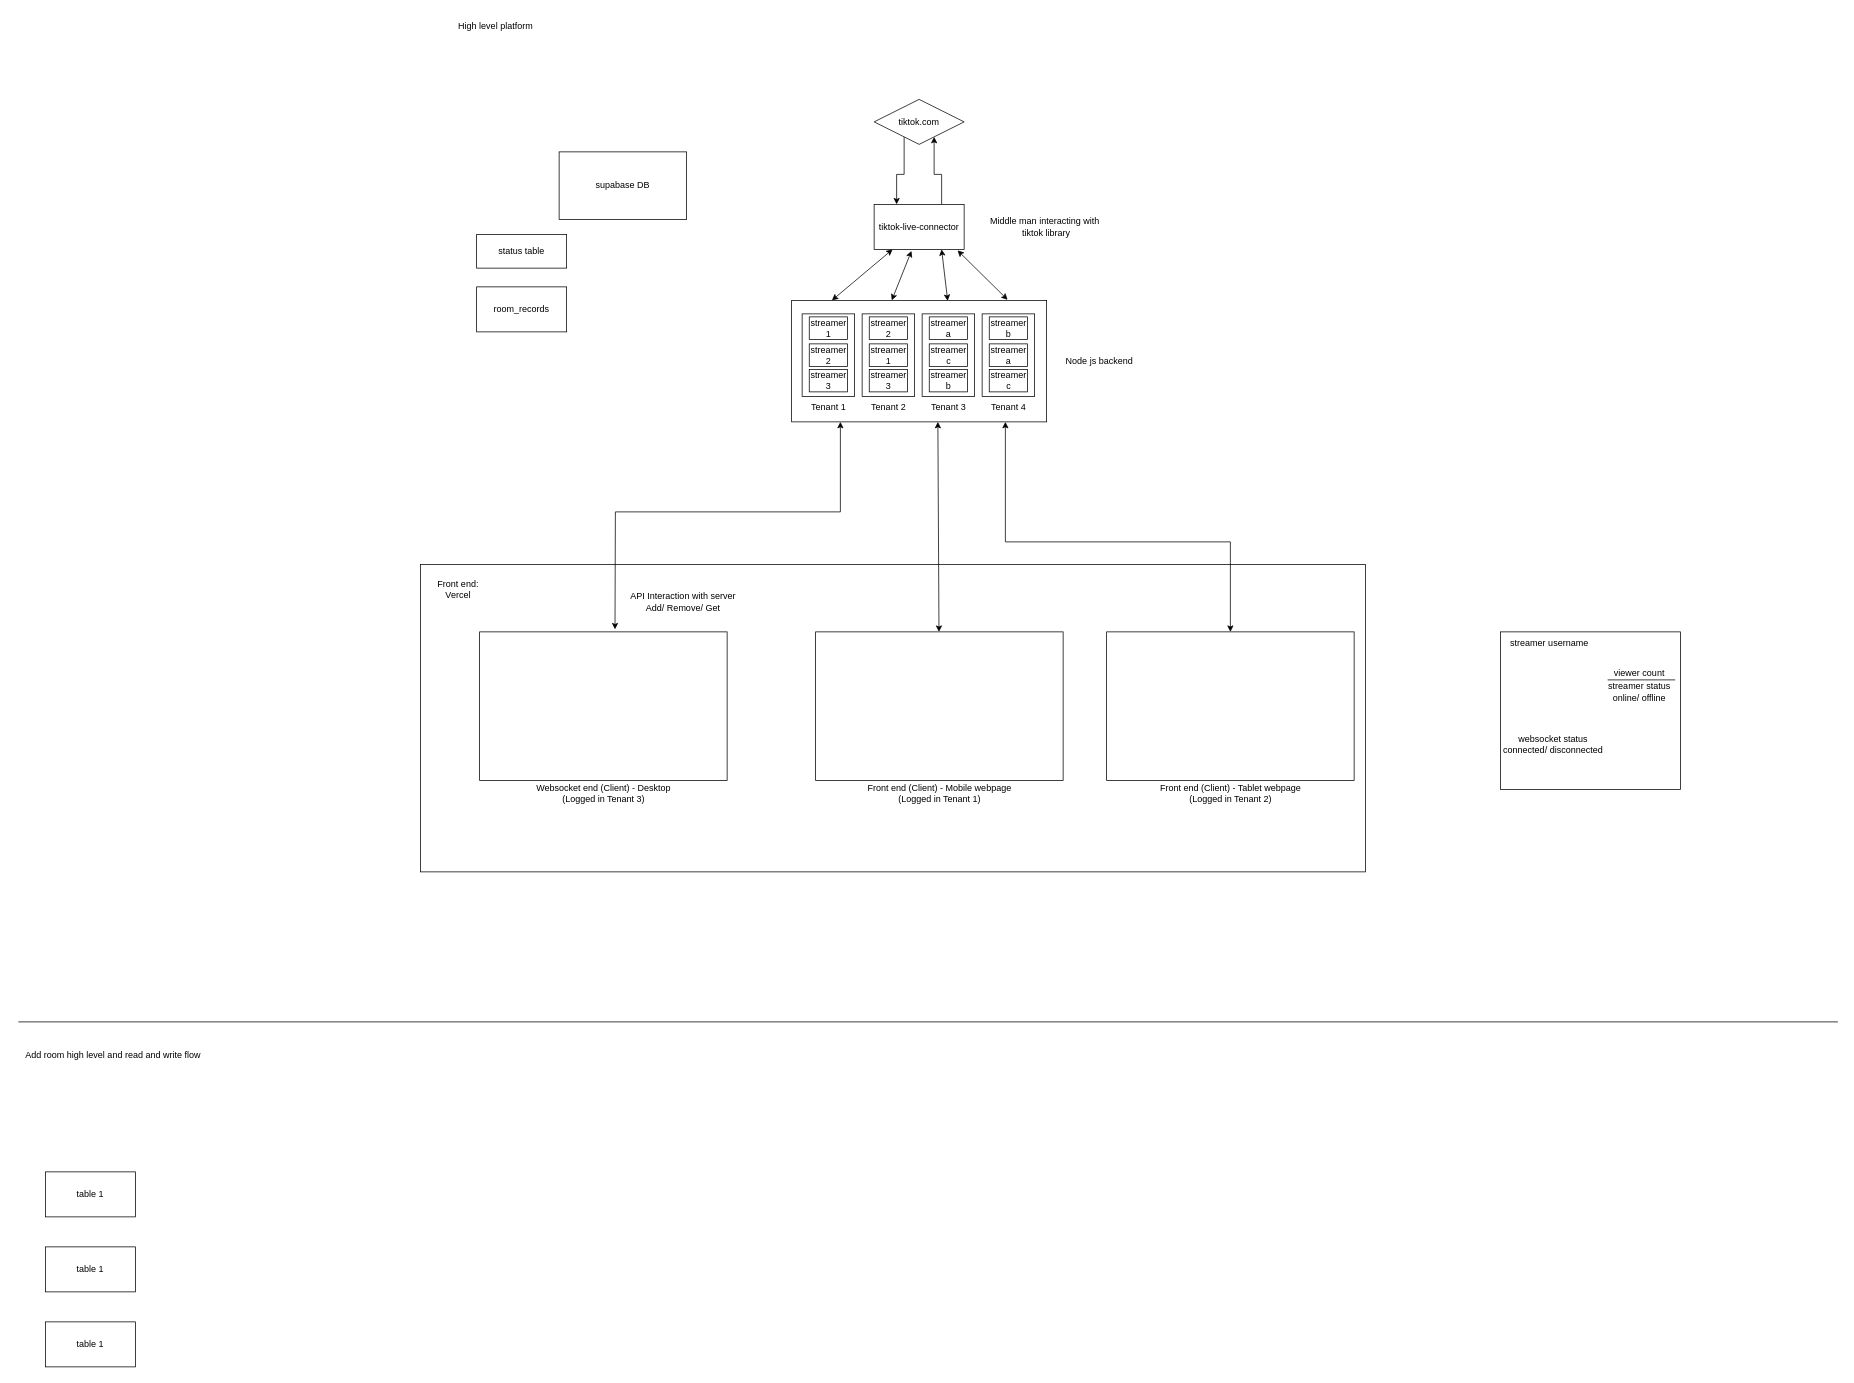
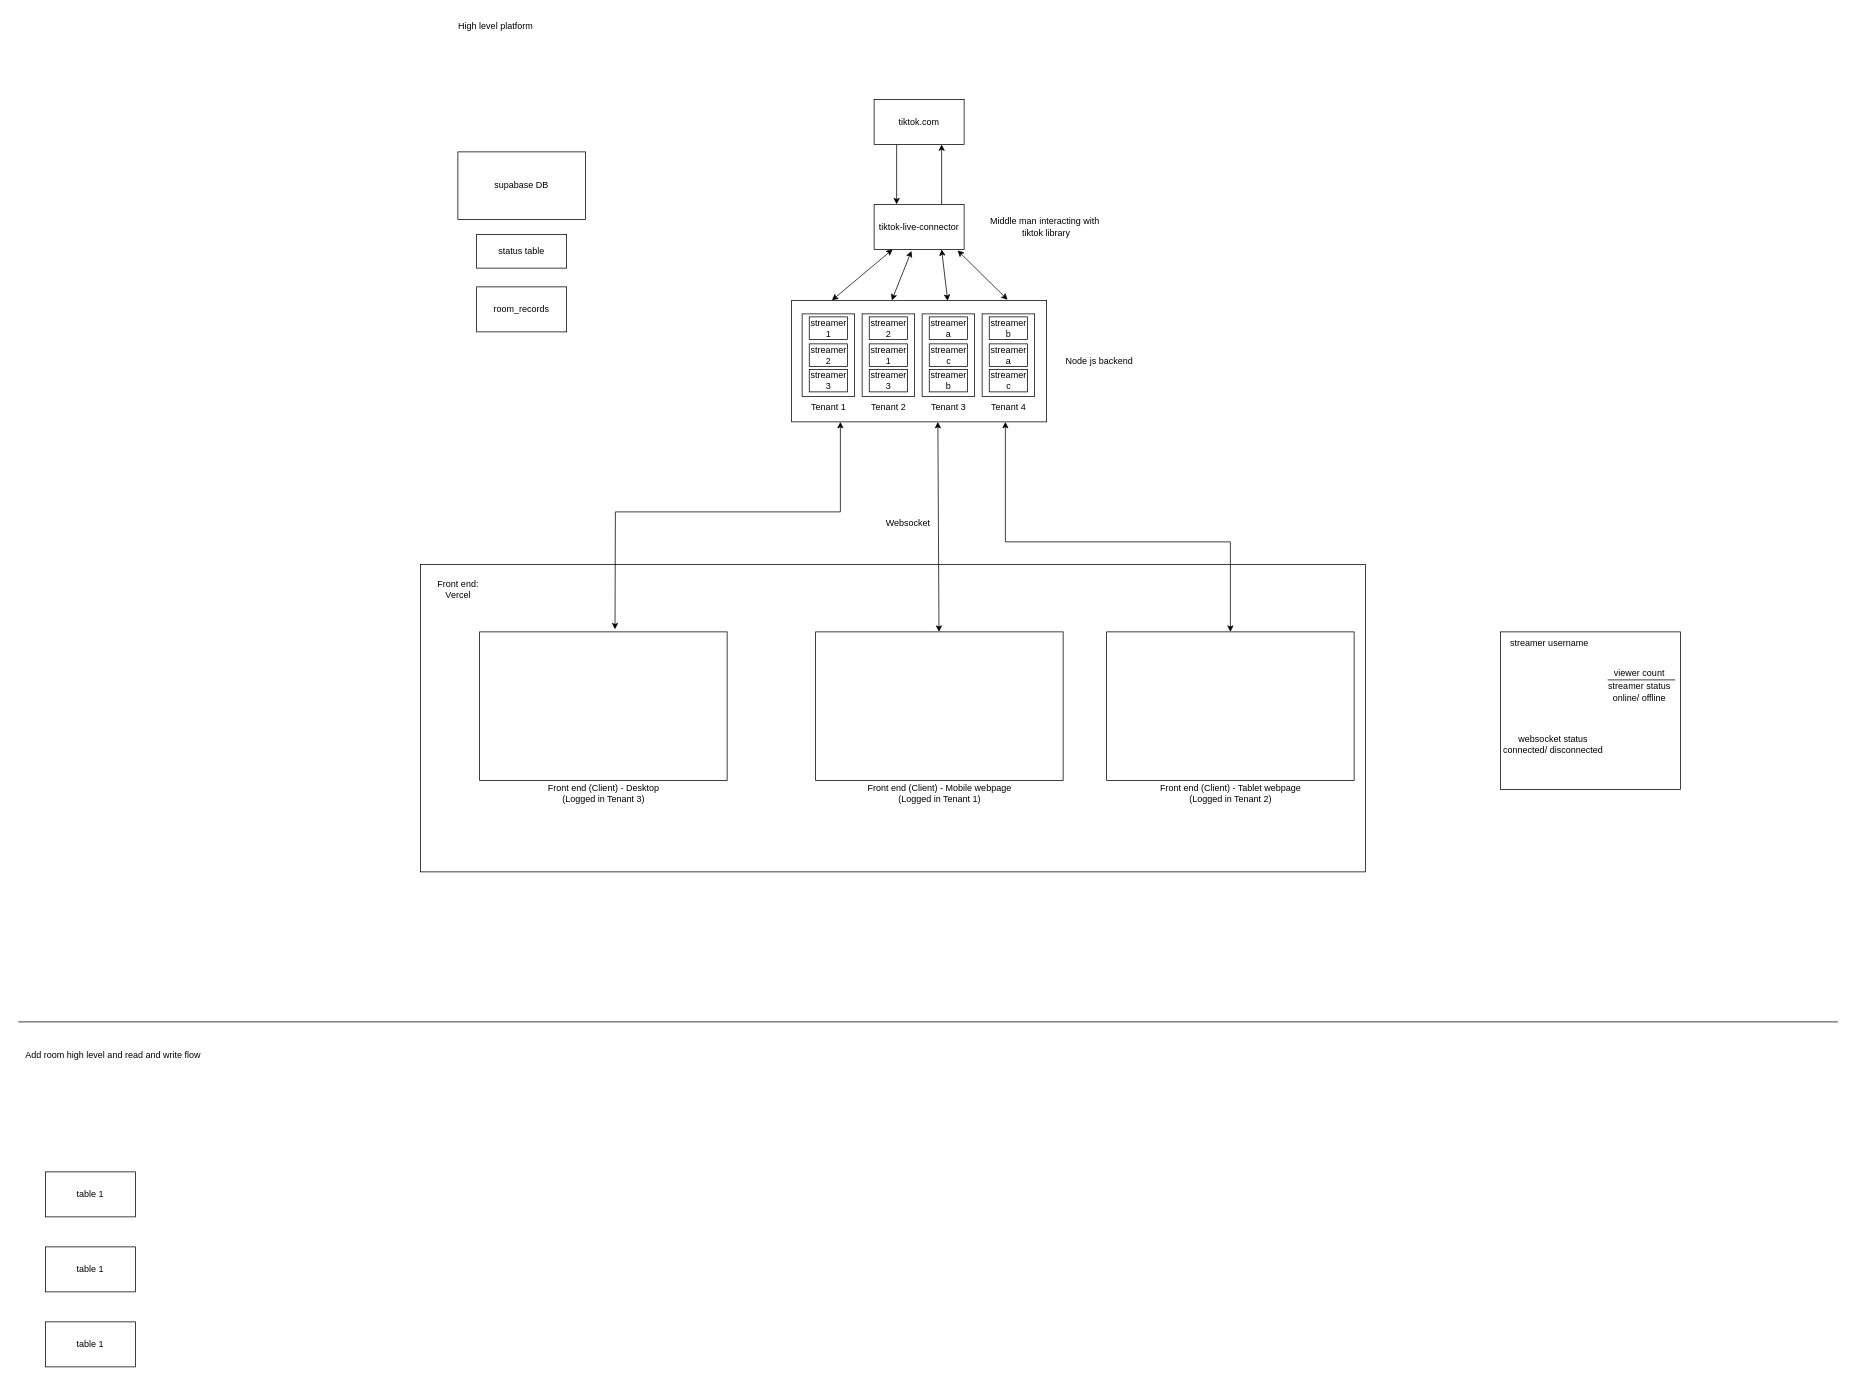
node "tiktok.com": shape diamond -> rectangle
node "supabase DB": moved (623, 186) -> (522, 186)
node "Websocket": added
node "API Interaction with server Add/ Remove/ Get": removed
node "Websocket end (Client) - Desktop (Logged in Tenant 3)": label "Websocket end (Client) - Desktop (Logged in Tenant 3)" -> "Front end (Client) - Desktop (Logged in Tenant 3)"
